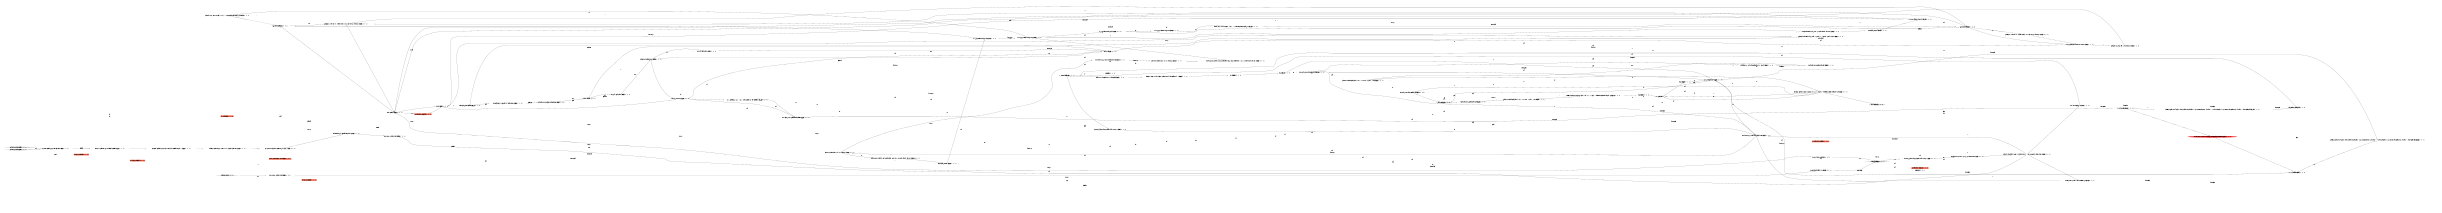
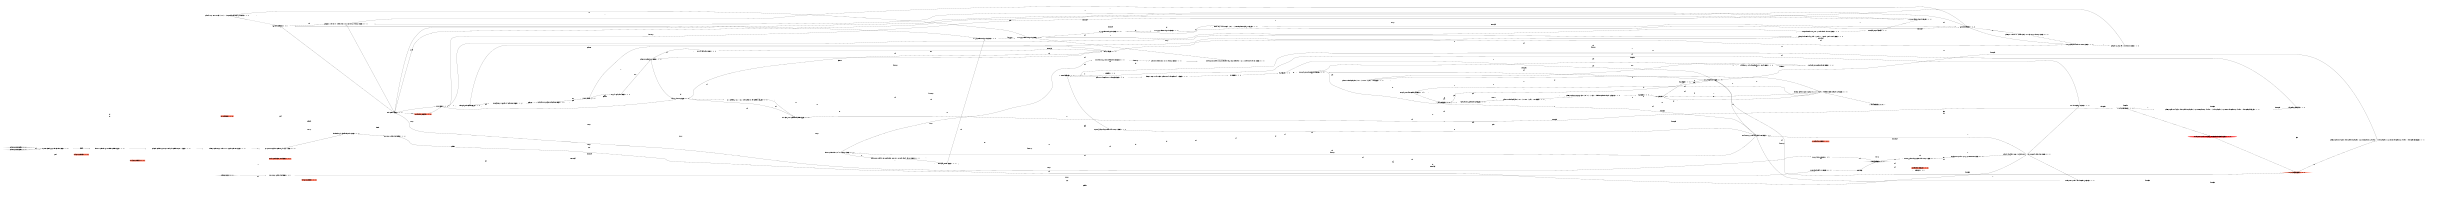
edge "docsOnThisPage = docs.size()@@@23@@@['1', '0', '0']" -> "0 == docsOnThisPage@@@26@@@['1', '1', '0']": label "facetString" -> "docsOnThisPage"
node "null != previousFacets@@@52@@@['1', '0', '0']": fillcolor white -> tomato
